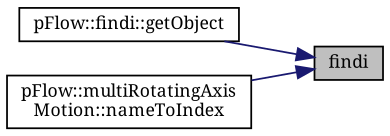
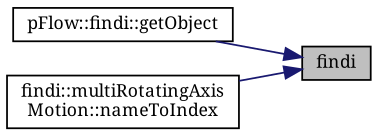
node "pFlow::multiRotatingAxis Motion::nameToIndex": label "pFlow::multiRotatingAxis Motion::nameToIndex" -> "findi::multiRotatingAxis Motion::nameToIndex"
